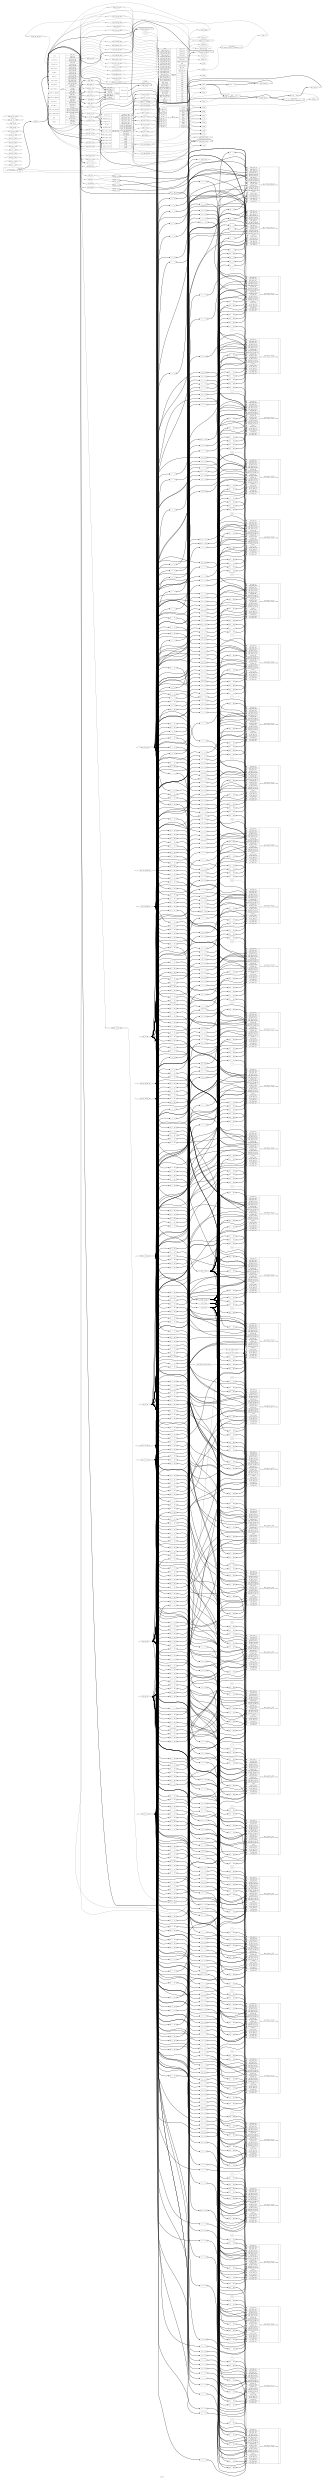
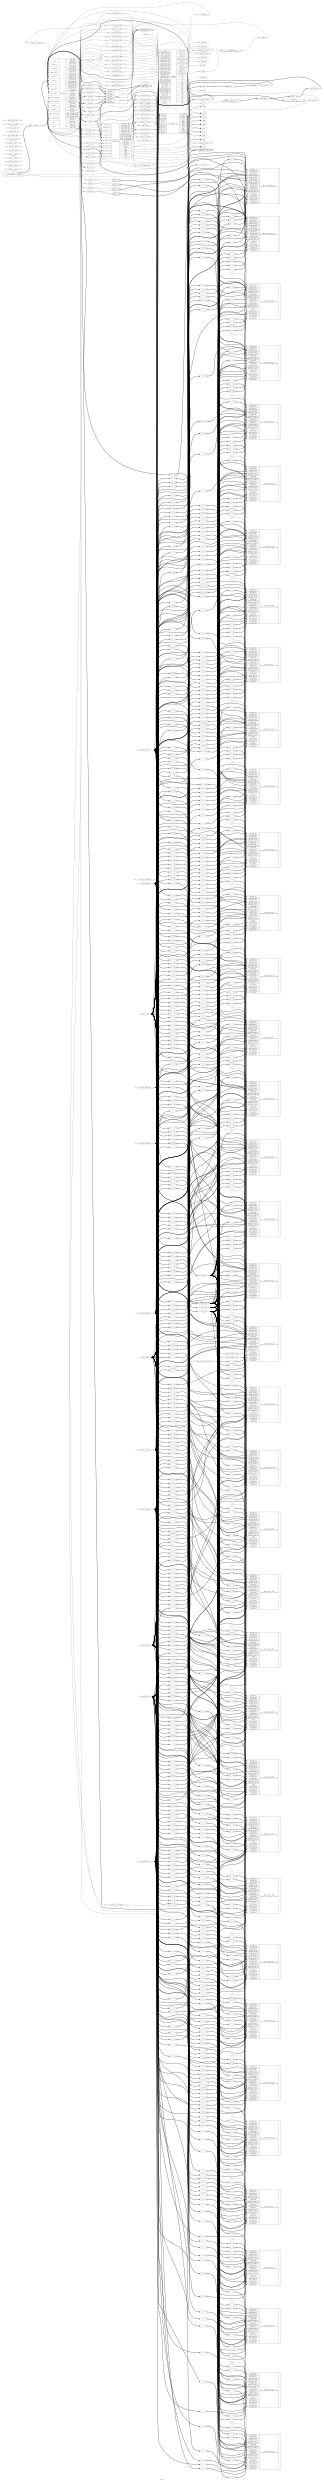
edge "vddio" -> "vdd3v3": removed
